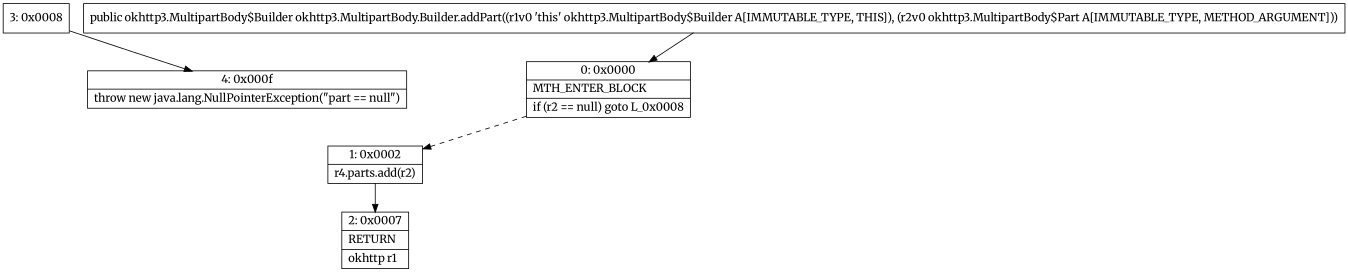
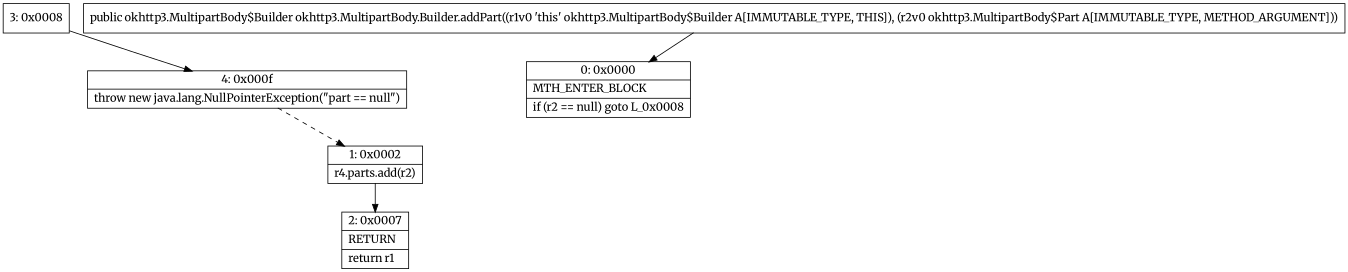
edge "0: 0x0000" -> "1: 0x0002": now "4: 0x000f" -> "1: 0x0002"
node "2: 0x0007": text "okhttp r1" -> "return r1"
